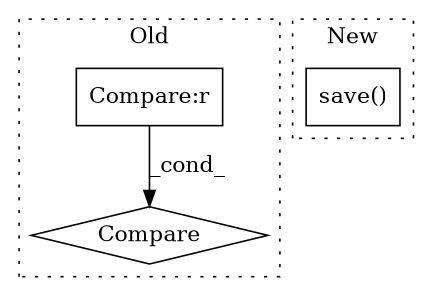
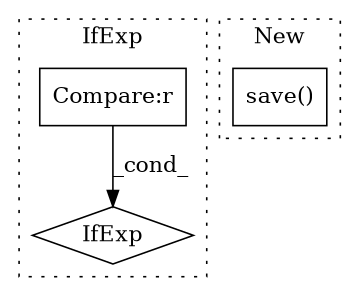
cluster "Old": label "Old" -> "IfExp"
node "Compare": label "Compare" -> "IfExp"
